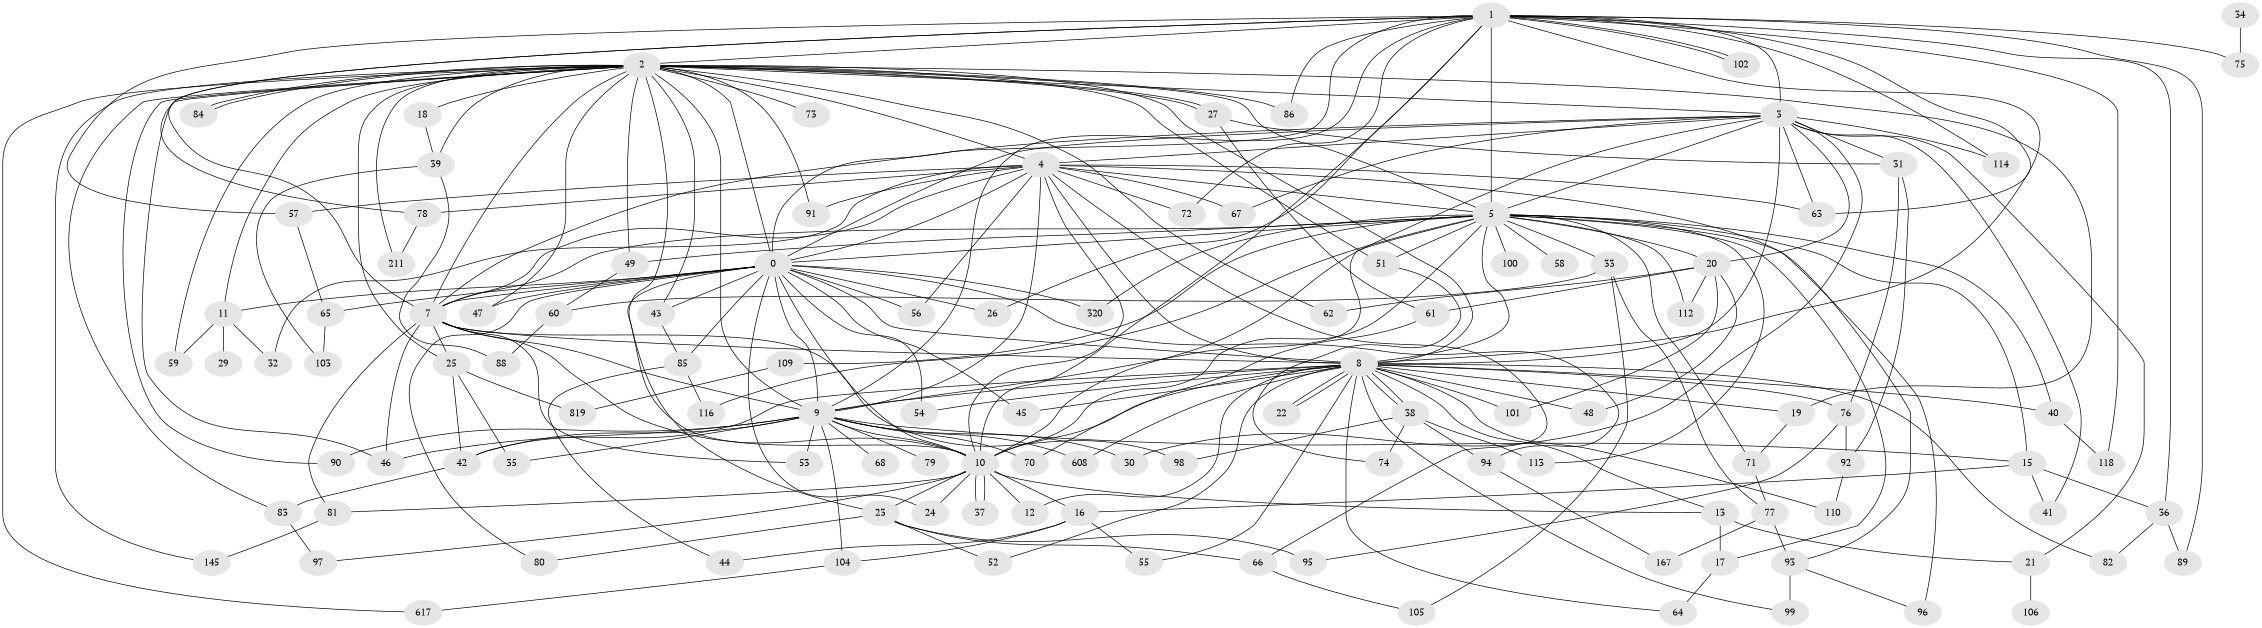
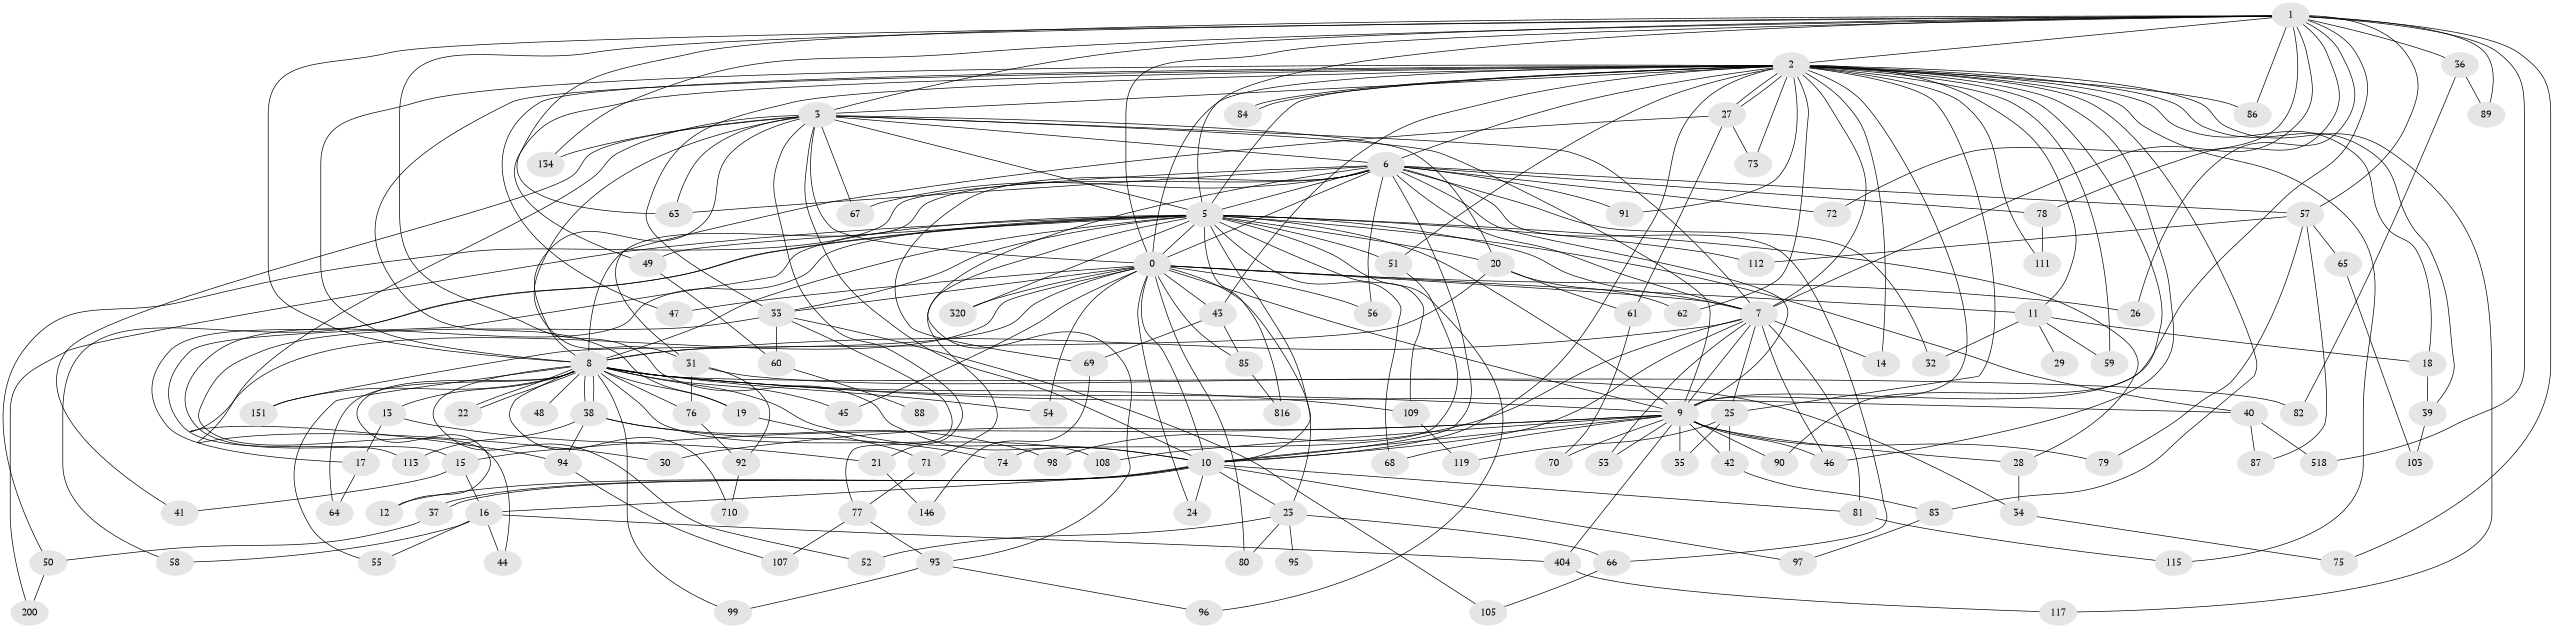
node "102": removed
edge "2" -- "33": added
edge "27" -- "73": added
edge "3" -- "9": added
node "4": label "4" -> "6"
node "114": label "114" -> "134"
node "211": label "211" -> "111"
node "100": label "100" -> "200"
edge "39" -- "88": removed
edge "0" -- "65": now "0" -- "33"
edge "5" -- "68": added
edge "20" -- "112": now "57" -- "112"
edge "11" -- "18": added
edge "20" -- "48": removed
node "69": added
node "14": added
edge "57" -- "79": added
edge "31" -- "34": added
edge "8" -- "42": now "8" -- "109"
node "819": label "819" -> "119"
node "116": label "116" -> "816"
node "101": label "101" -> "151"
edge "85" -- "44": now "33" -- "44"
node "608": label "608" -> "108"
node "28": added
node "118": label "118" -> "518"
node "87": added
edge "15" -- "36": removed
edge "10" -- "13": removed
node "110": label "110" -> "710"
edge "76" -- "95": removed
edge "16" -- "58": added
node "50": added
node "145": label "145" -> "115"
node "104": label "104" -> "404"
node "167": label "167" -> "107"
node "617": label "617" -> "117"
node "106": label "106" -> "146"
